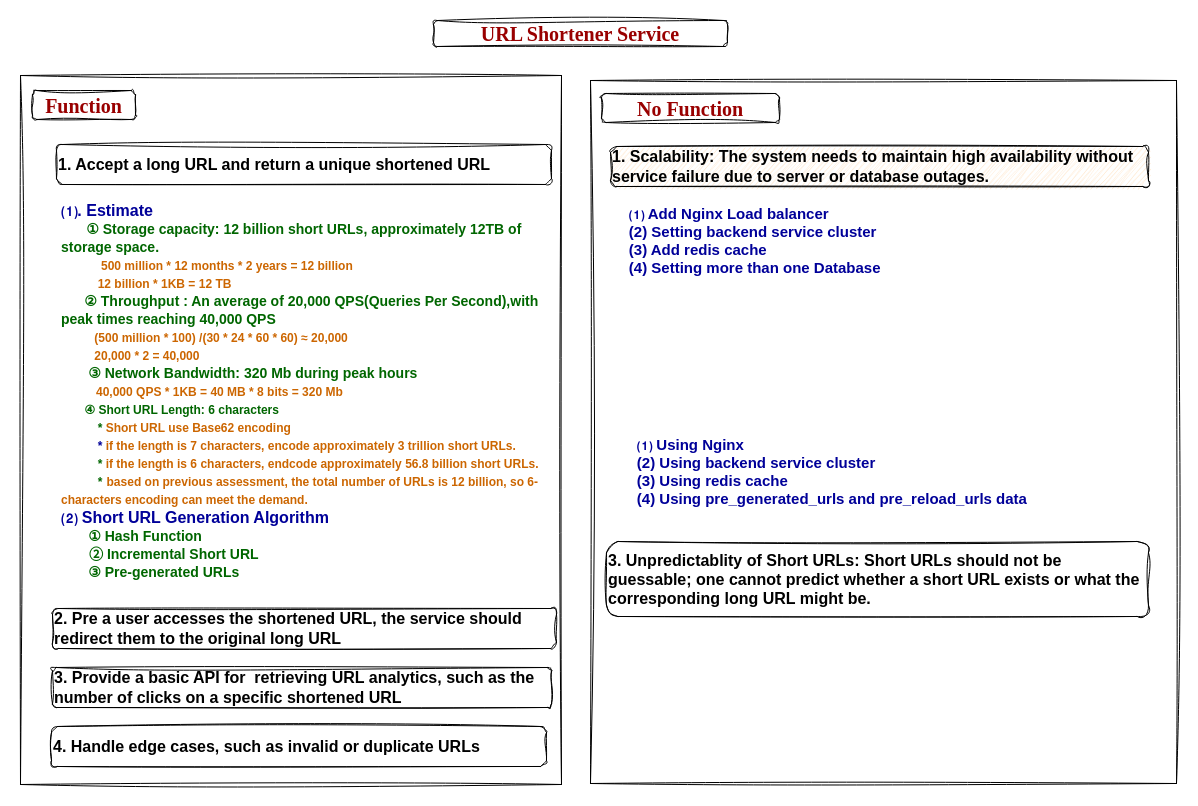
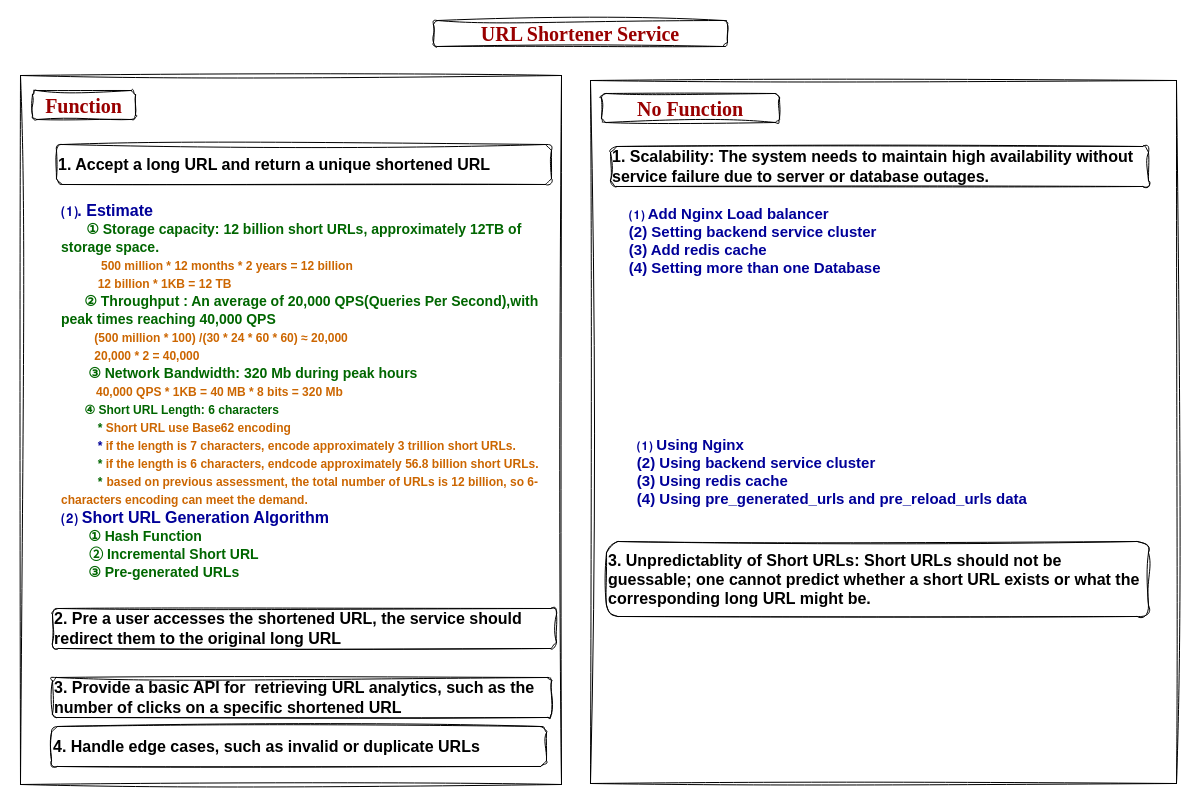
node "1. Scalability: The system needs to maintain high availability without service failure due to server or database outages.": fillcolor #ffe6cc -> #ffffff
node "3. Provide a basic API for retrieving URL analytics, such as the number of clicks on a specific shortened URL": moved (302, 688) -> (302, 698)
